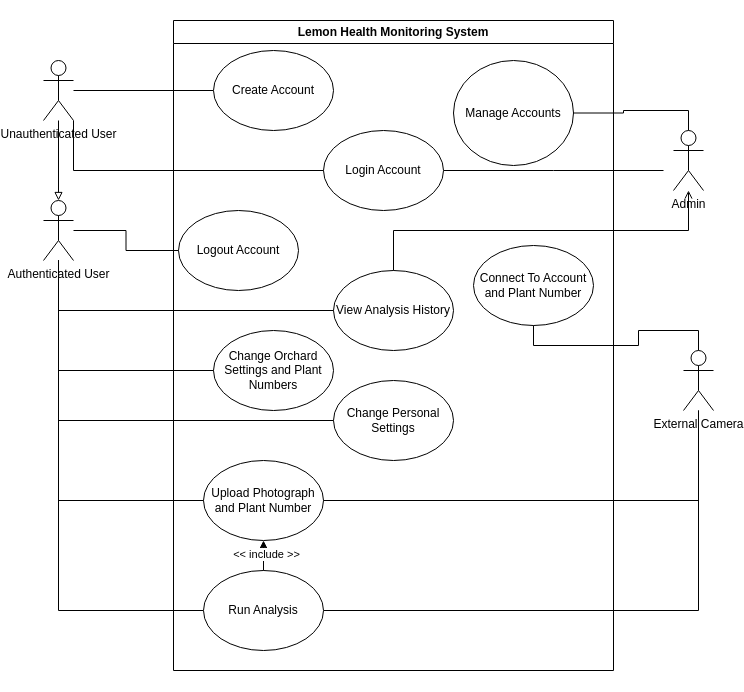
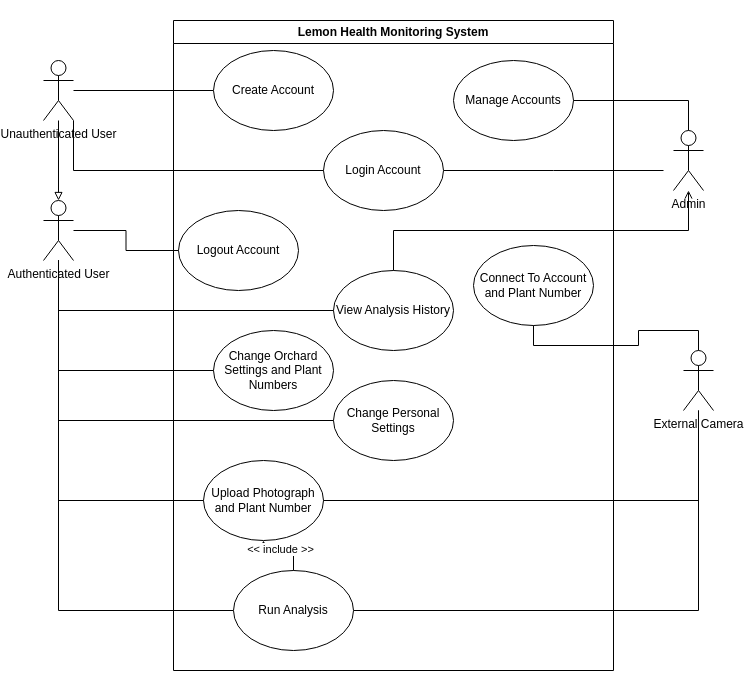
node "Manage Accounts": size 120x105 -> 120x80
node "Run Analysis": moved (264, 611) -> (294, 611)
